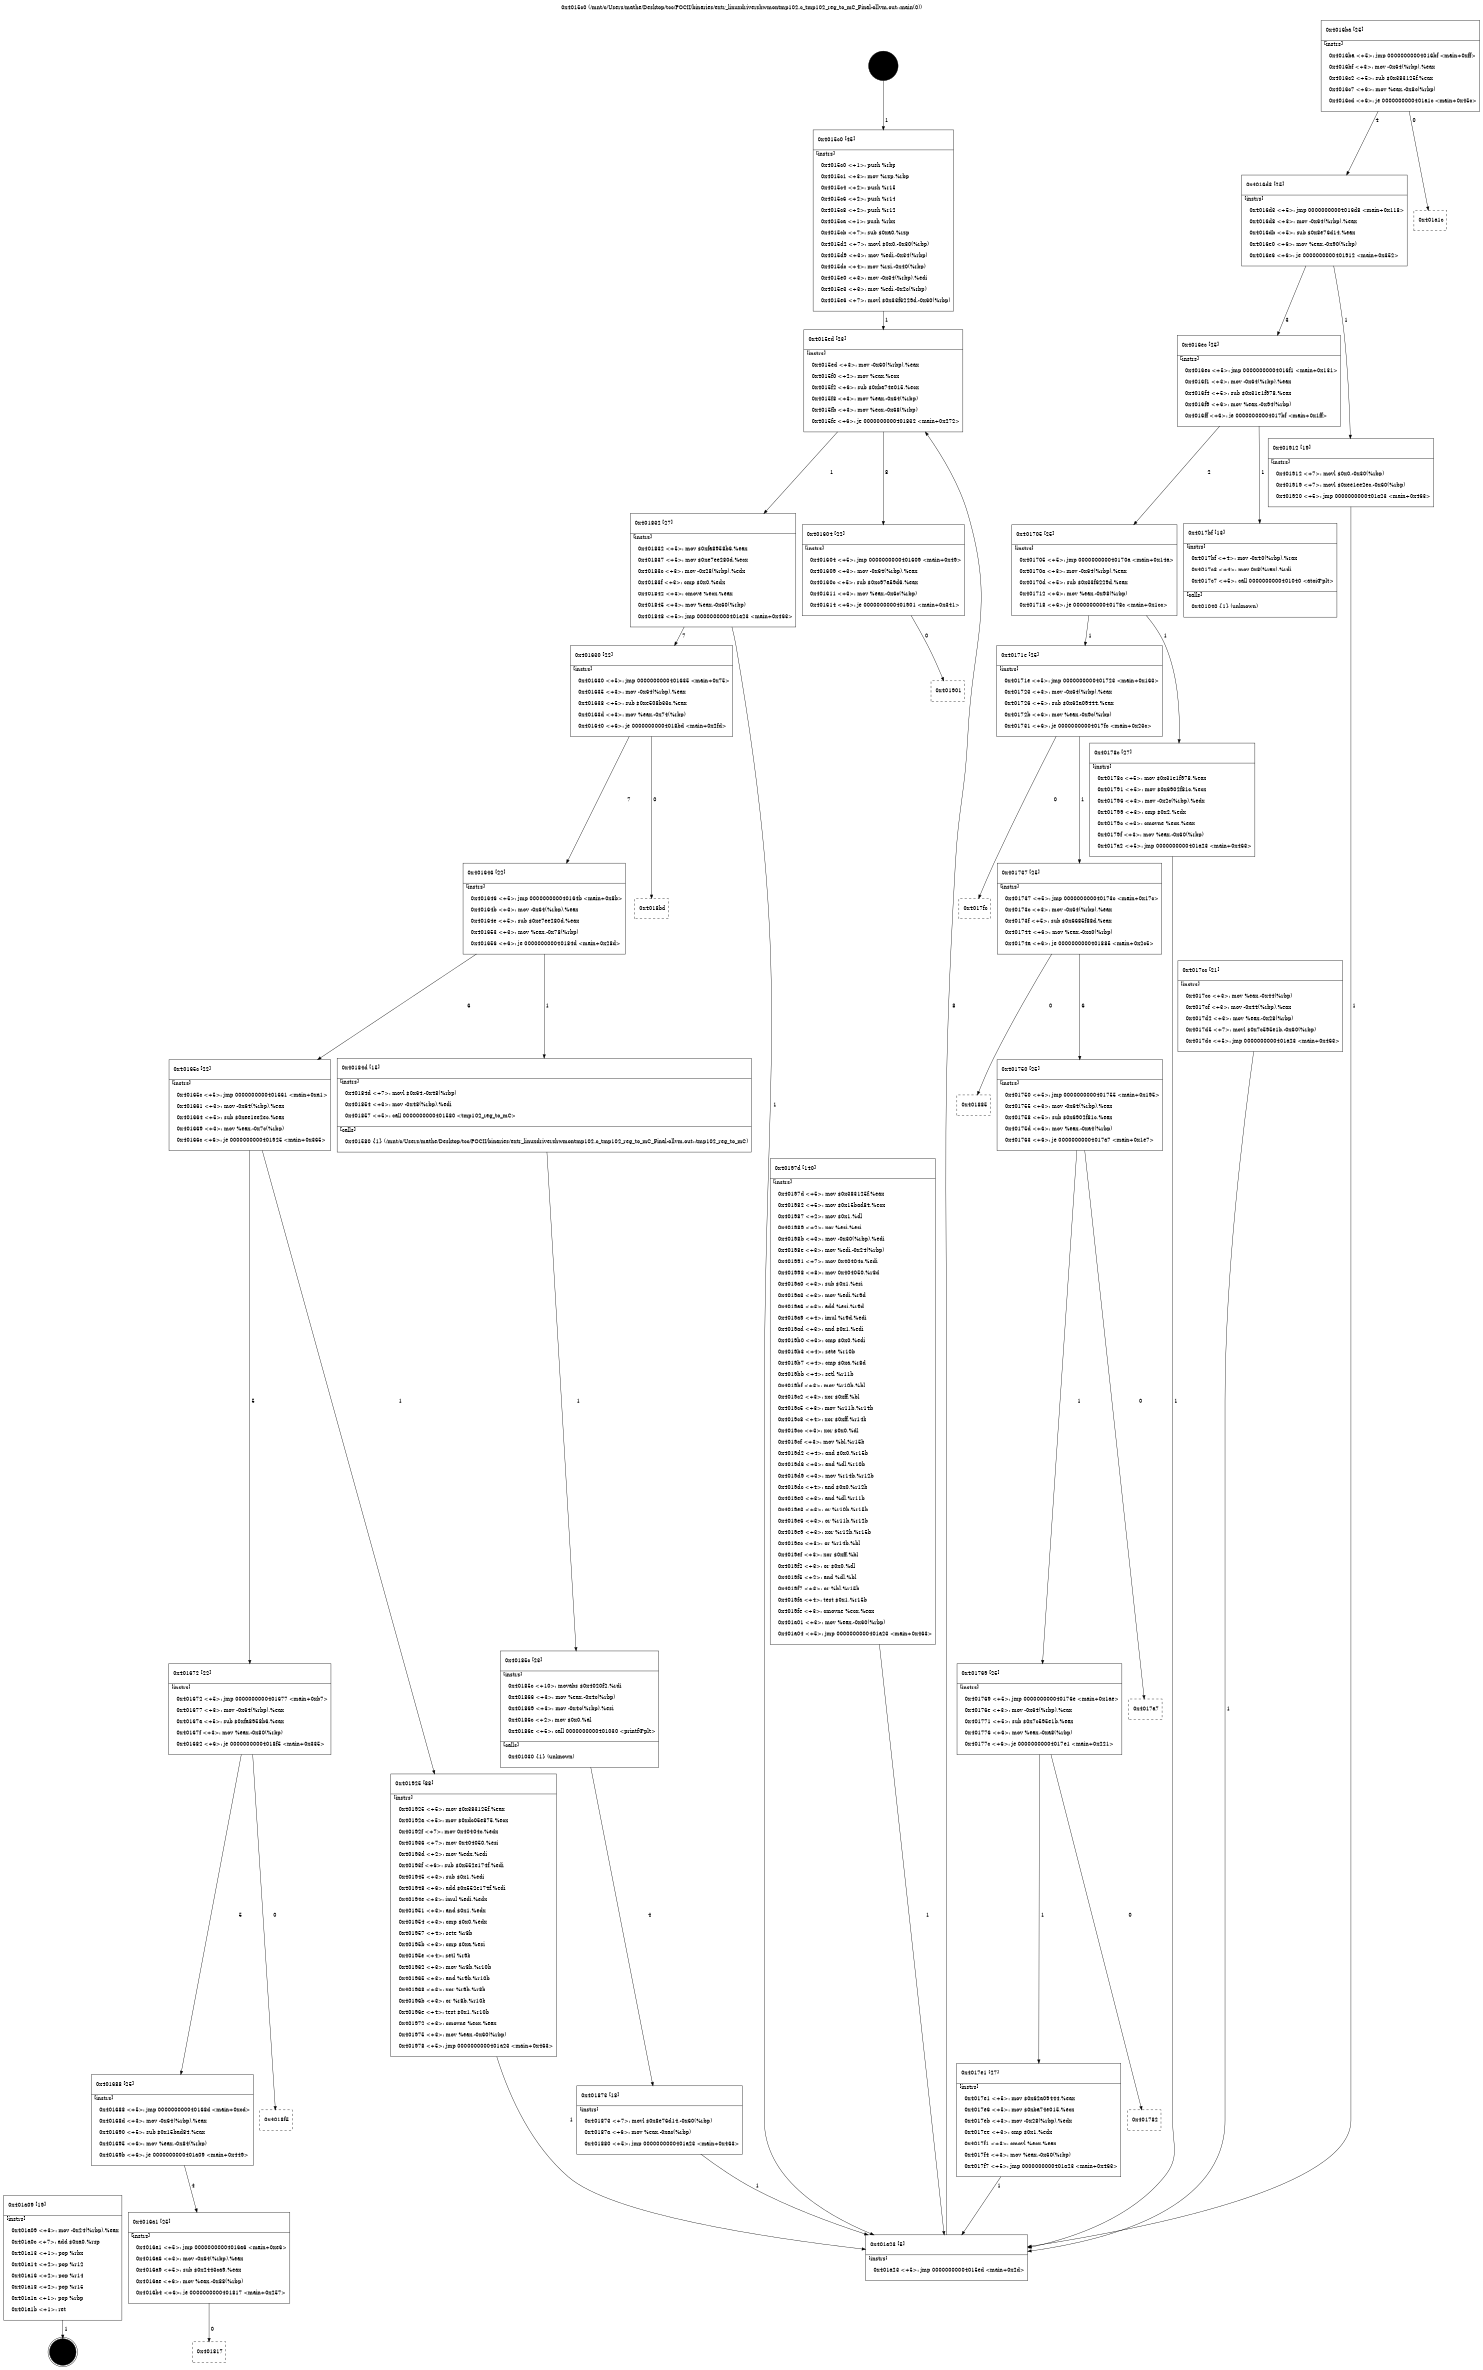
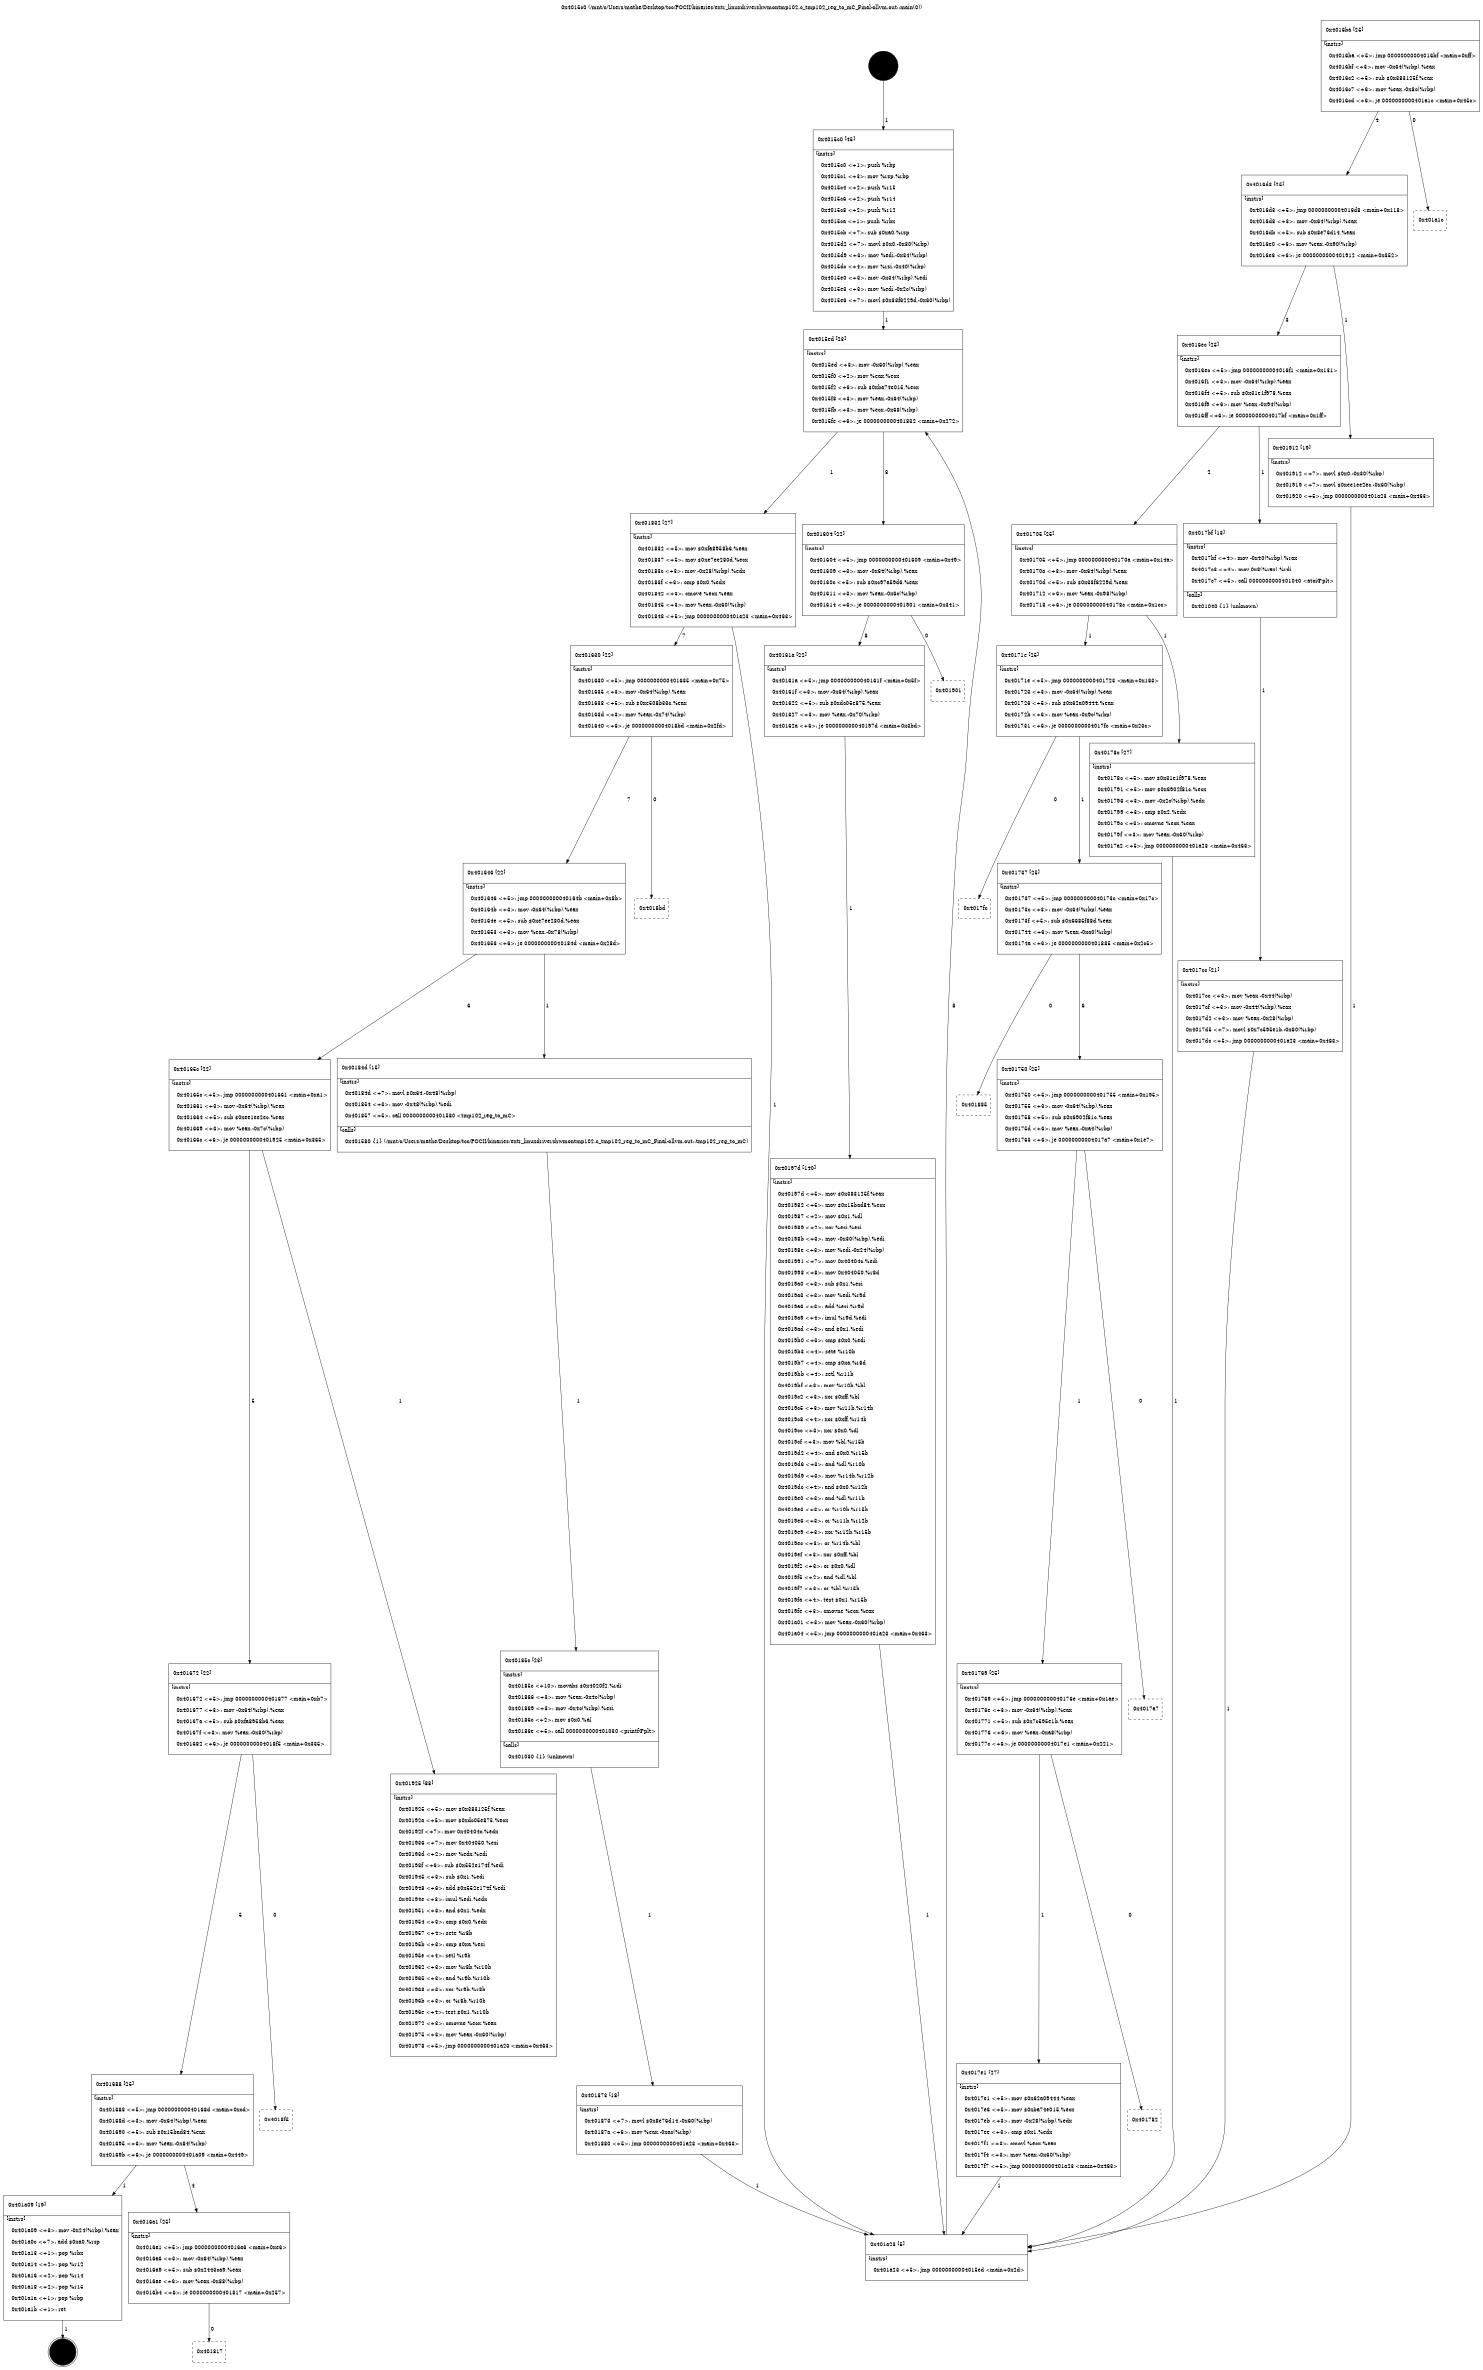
node "0x40161a [22]": added
edge "0x4017bf [13]" -> "0x4017cc [21]": added, label "1"
edge "0x40185c [23]" -> "0x401873 [18]": label " 4" -> " 1"
edge "0x401688 [25]" -> "0x401a09 [19]": added, label "1"
edge "0x401925 [88]" -> "0x401a23 [5]": removed, label "1"
